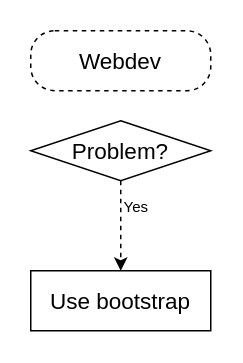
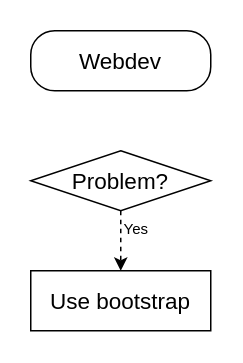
node "Webdev": style dashed -> solid
node "Problem?": moved (121, 151) -> (121, 181)
